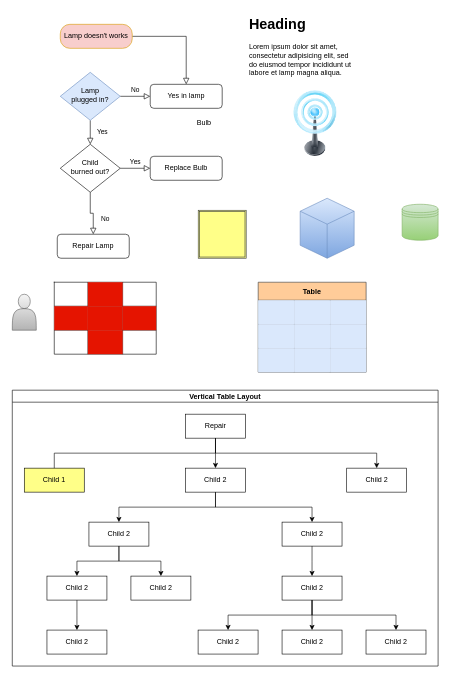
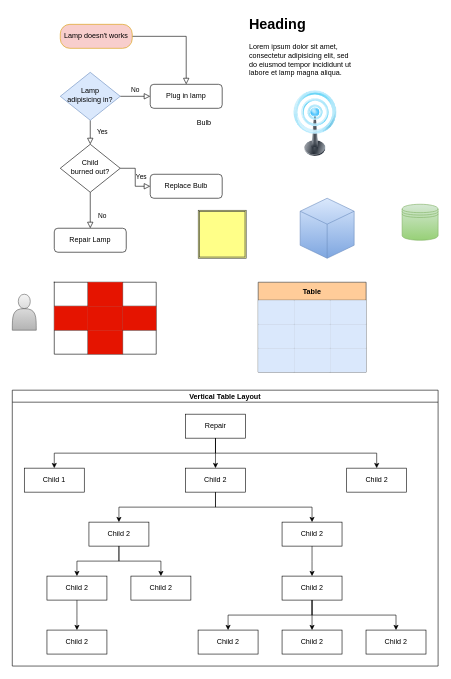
node "Lamp plugged in?": label "Lamp plugged in?" -> "Lamp adipisicing in?"
node "Yes in lamp": label "Yes in lamp" -> "Plug in lamp"
node "Replace Bulb": moved (186, 168) -> (186, 186)
node "Repair Lamp": moved (93, 246) -> (90, 240)
edge "Repair" -- "Child 1": arrowhead none -> classic
node "Child 1": fillcolor #ffff88 -> #ffffff
